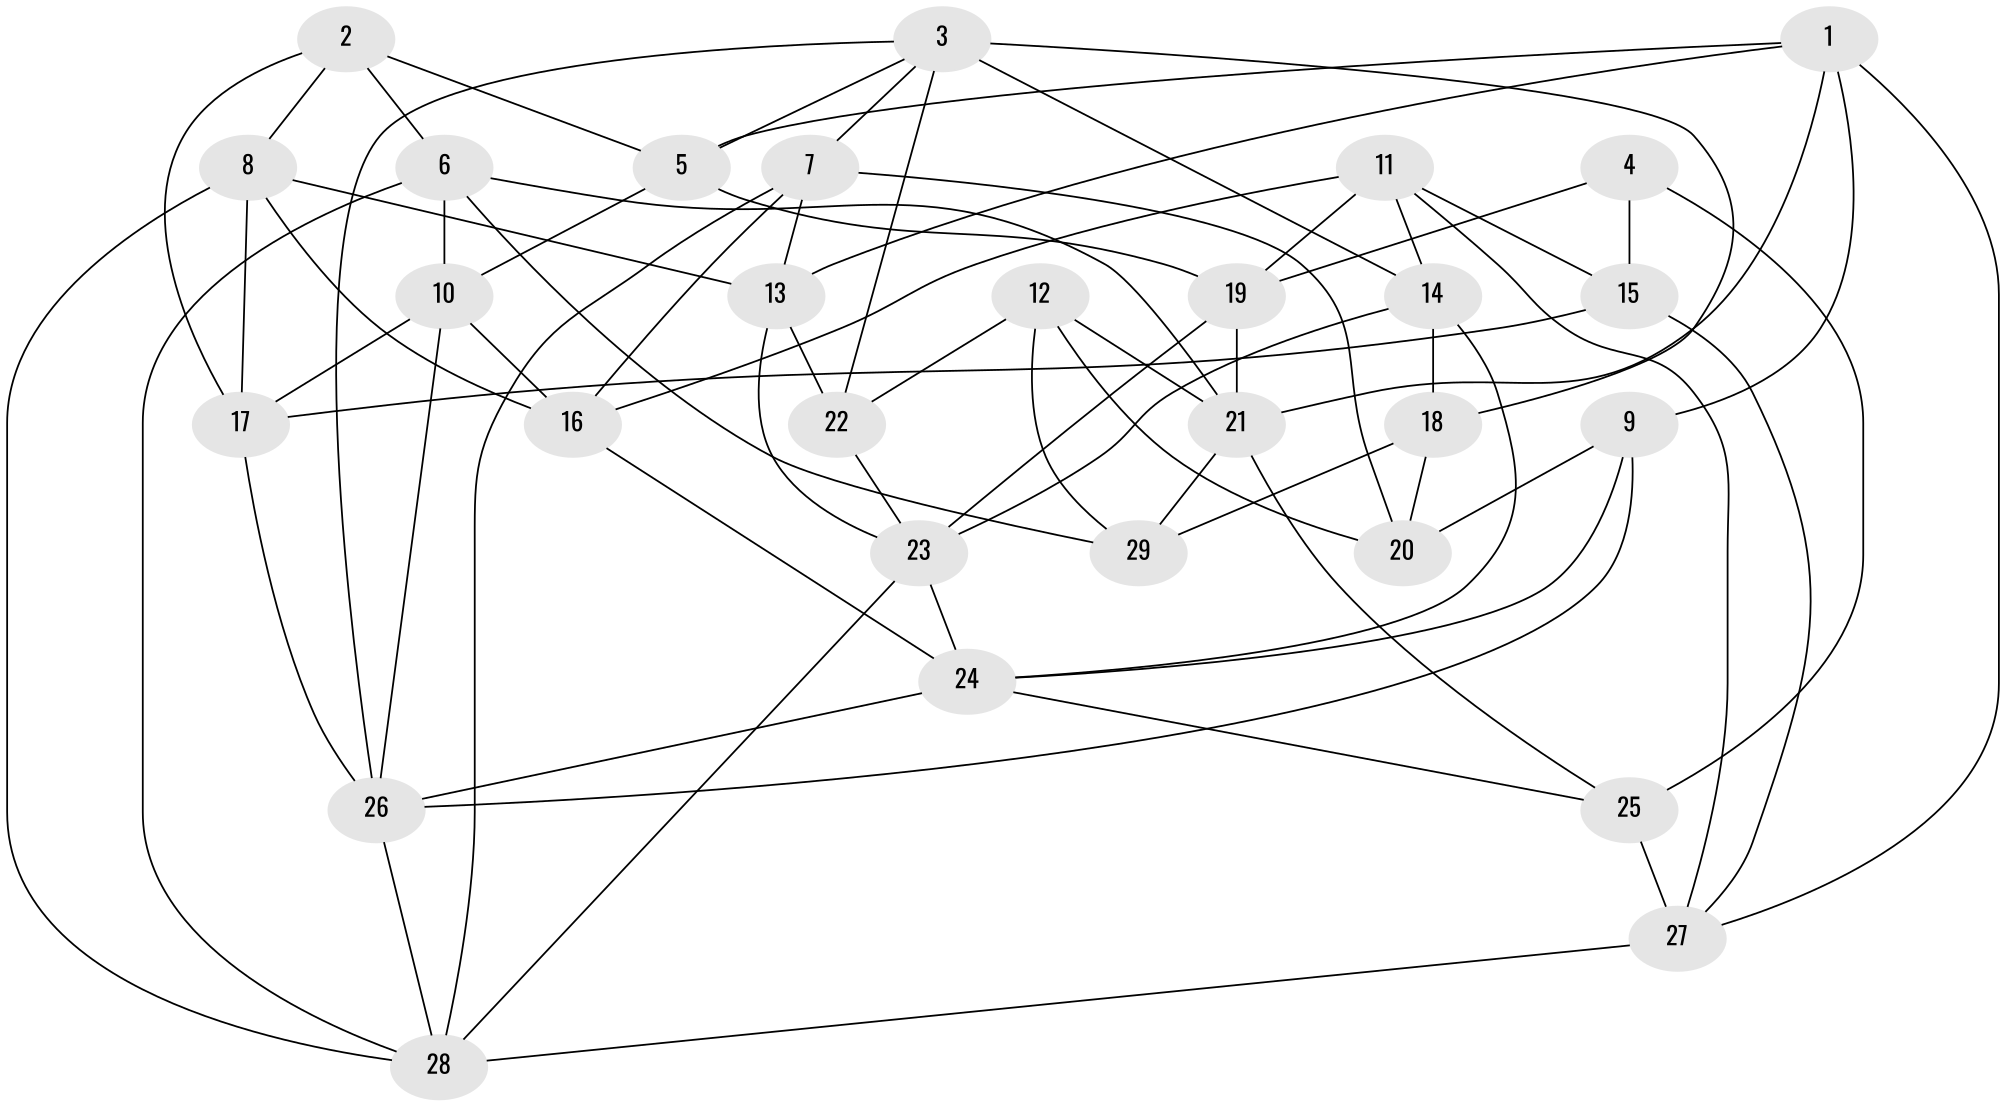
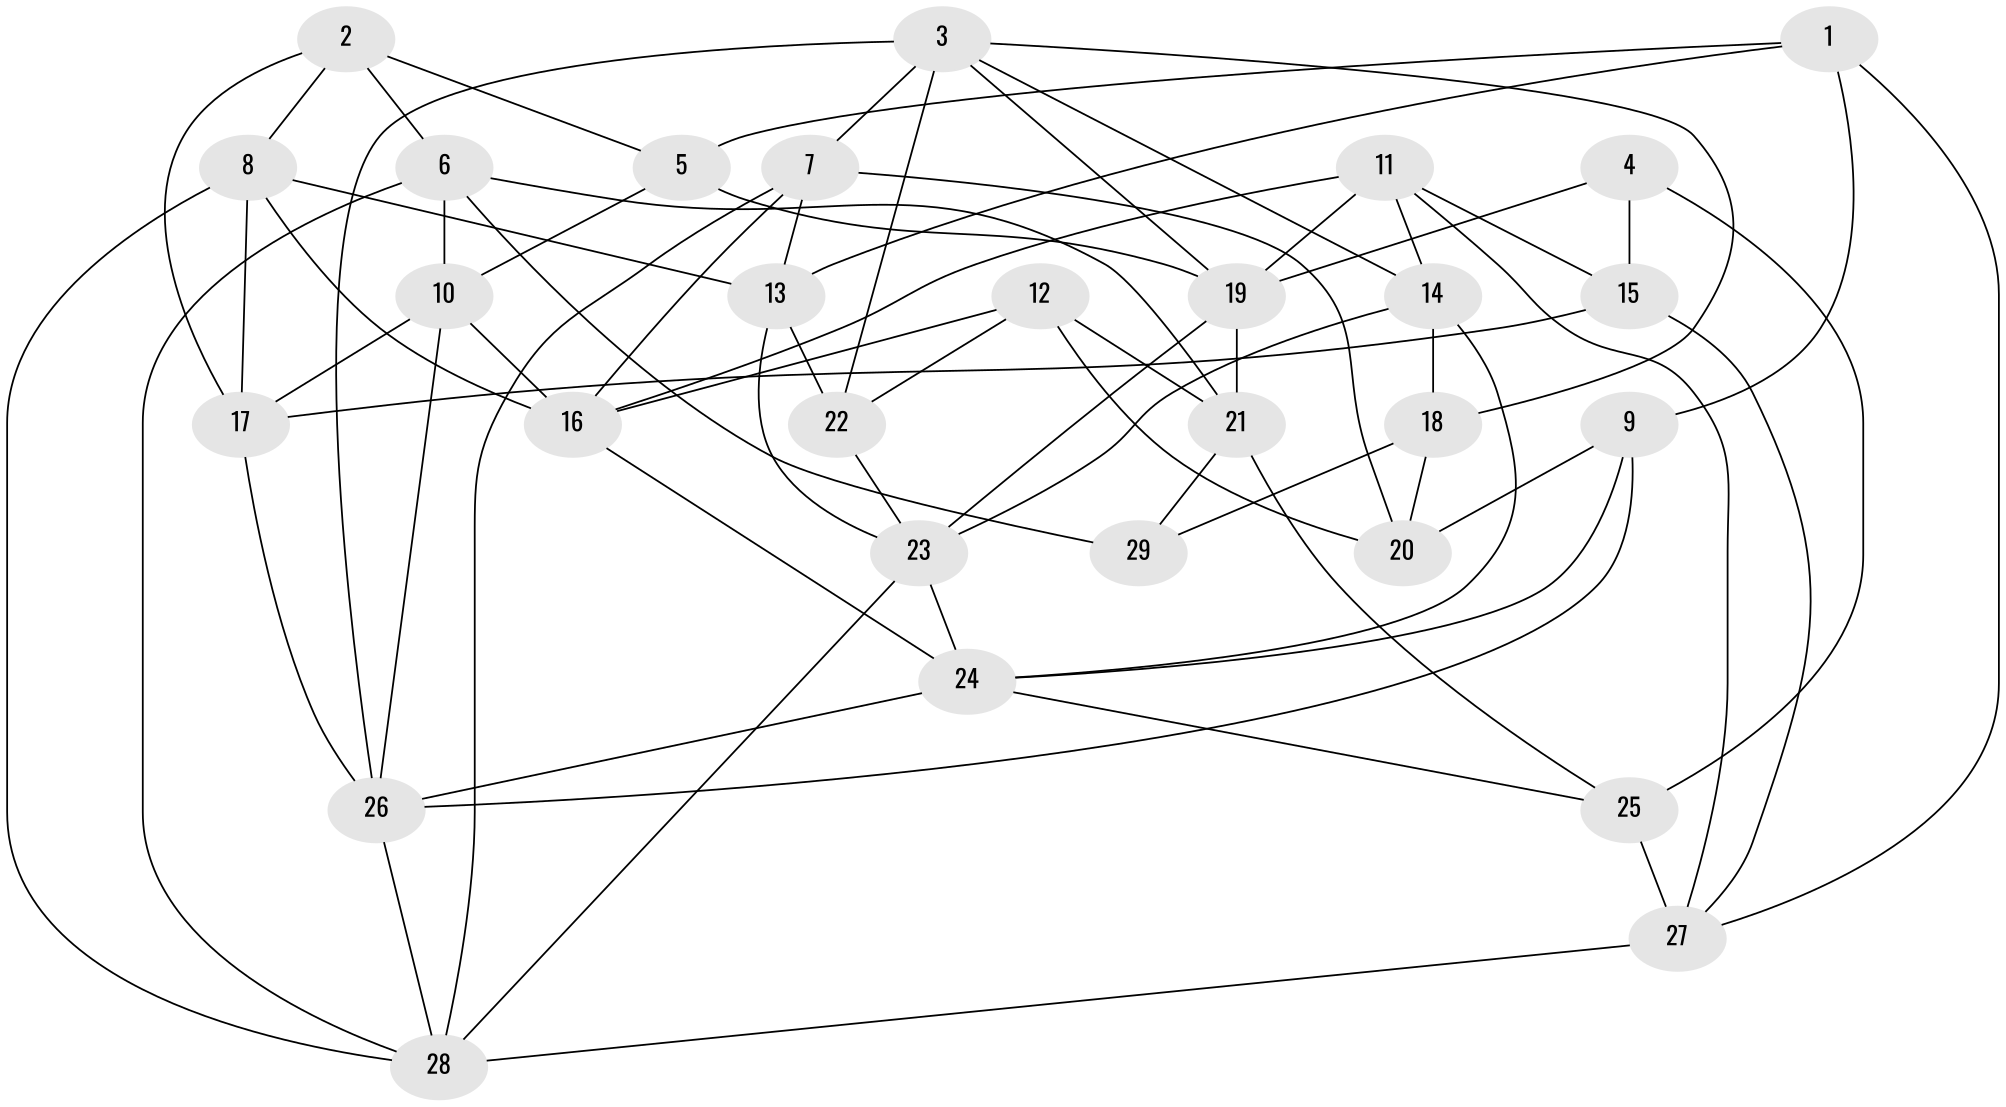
edge "3" -- "5": now "3" -- "19"
edge "1" -- "21": removed
edge "12" -- "29": now "12" -- "16"
